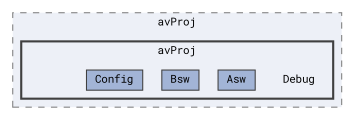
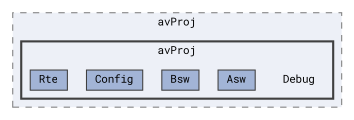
node "Rte": added
